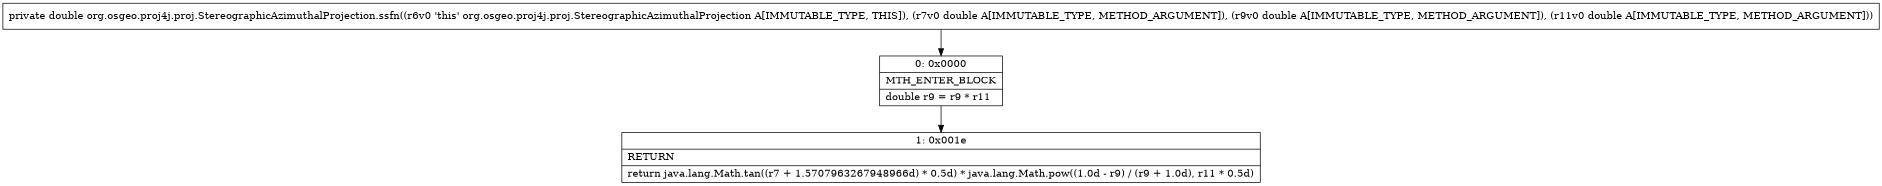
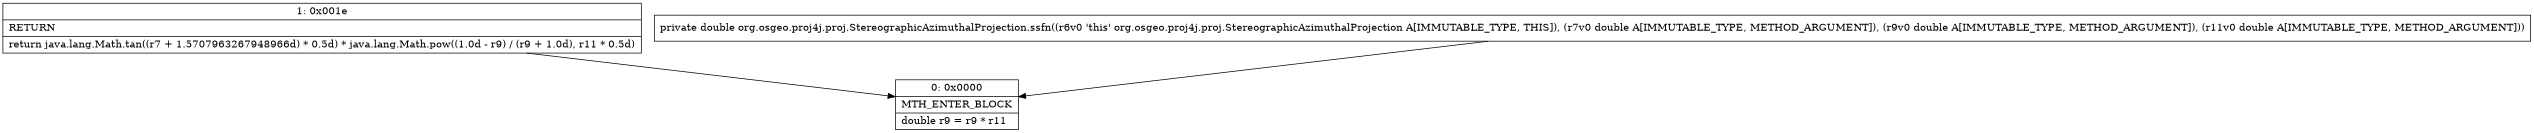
edge "0: 0x0000" -> "1: 0x001e": reversed
